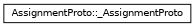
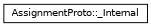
node "AssignmentProto::_AssignmentProto": label "AssignmentProto::_AssignmentProto" -> "AssignmentProto::_Internal"
